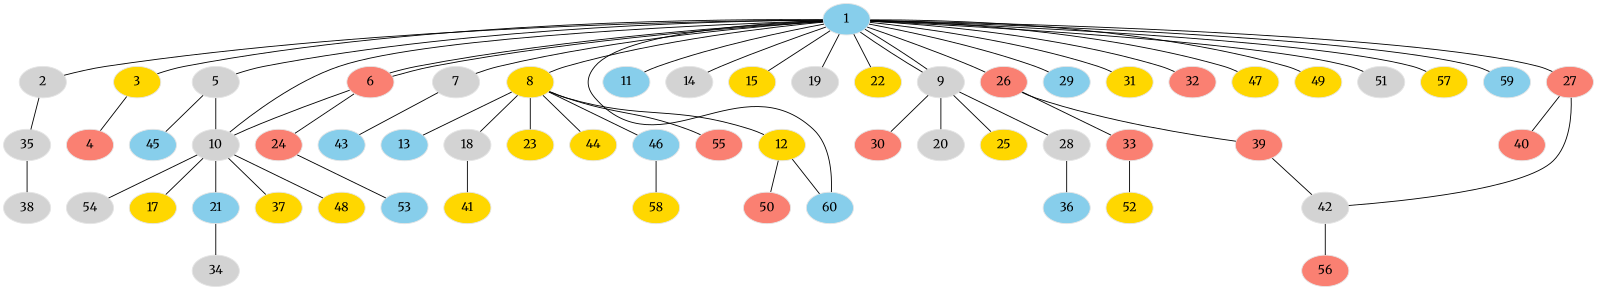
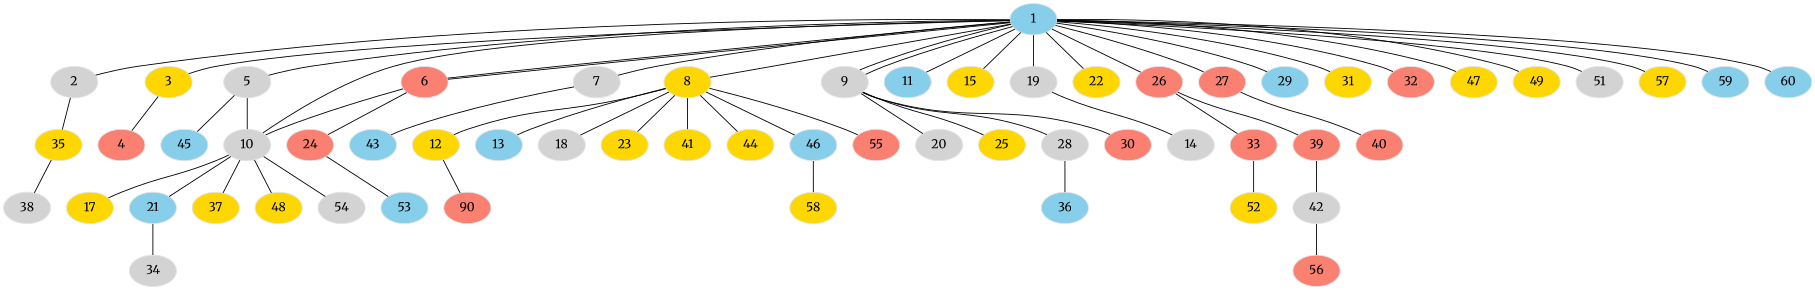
edge "1" -- "14": now "19" -- "14"
node "35": fillcolor lightgrey -> gold
edge "12" -- "60": removed
edge "18" -- "41": now "8" -- "41"
edge "27" -- "42": removed
node "50": label "50" -> "90"
